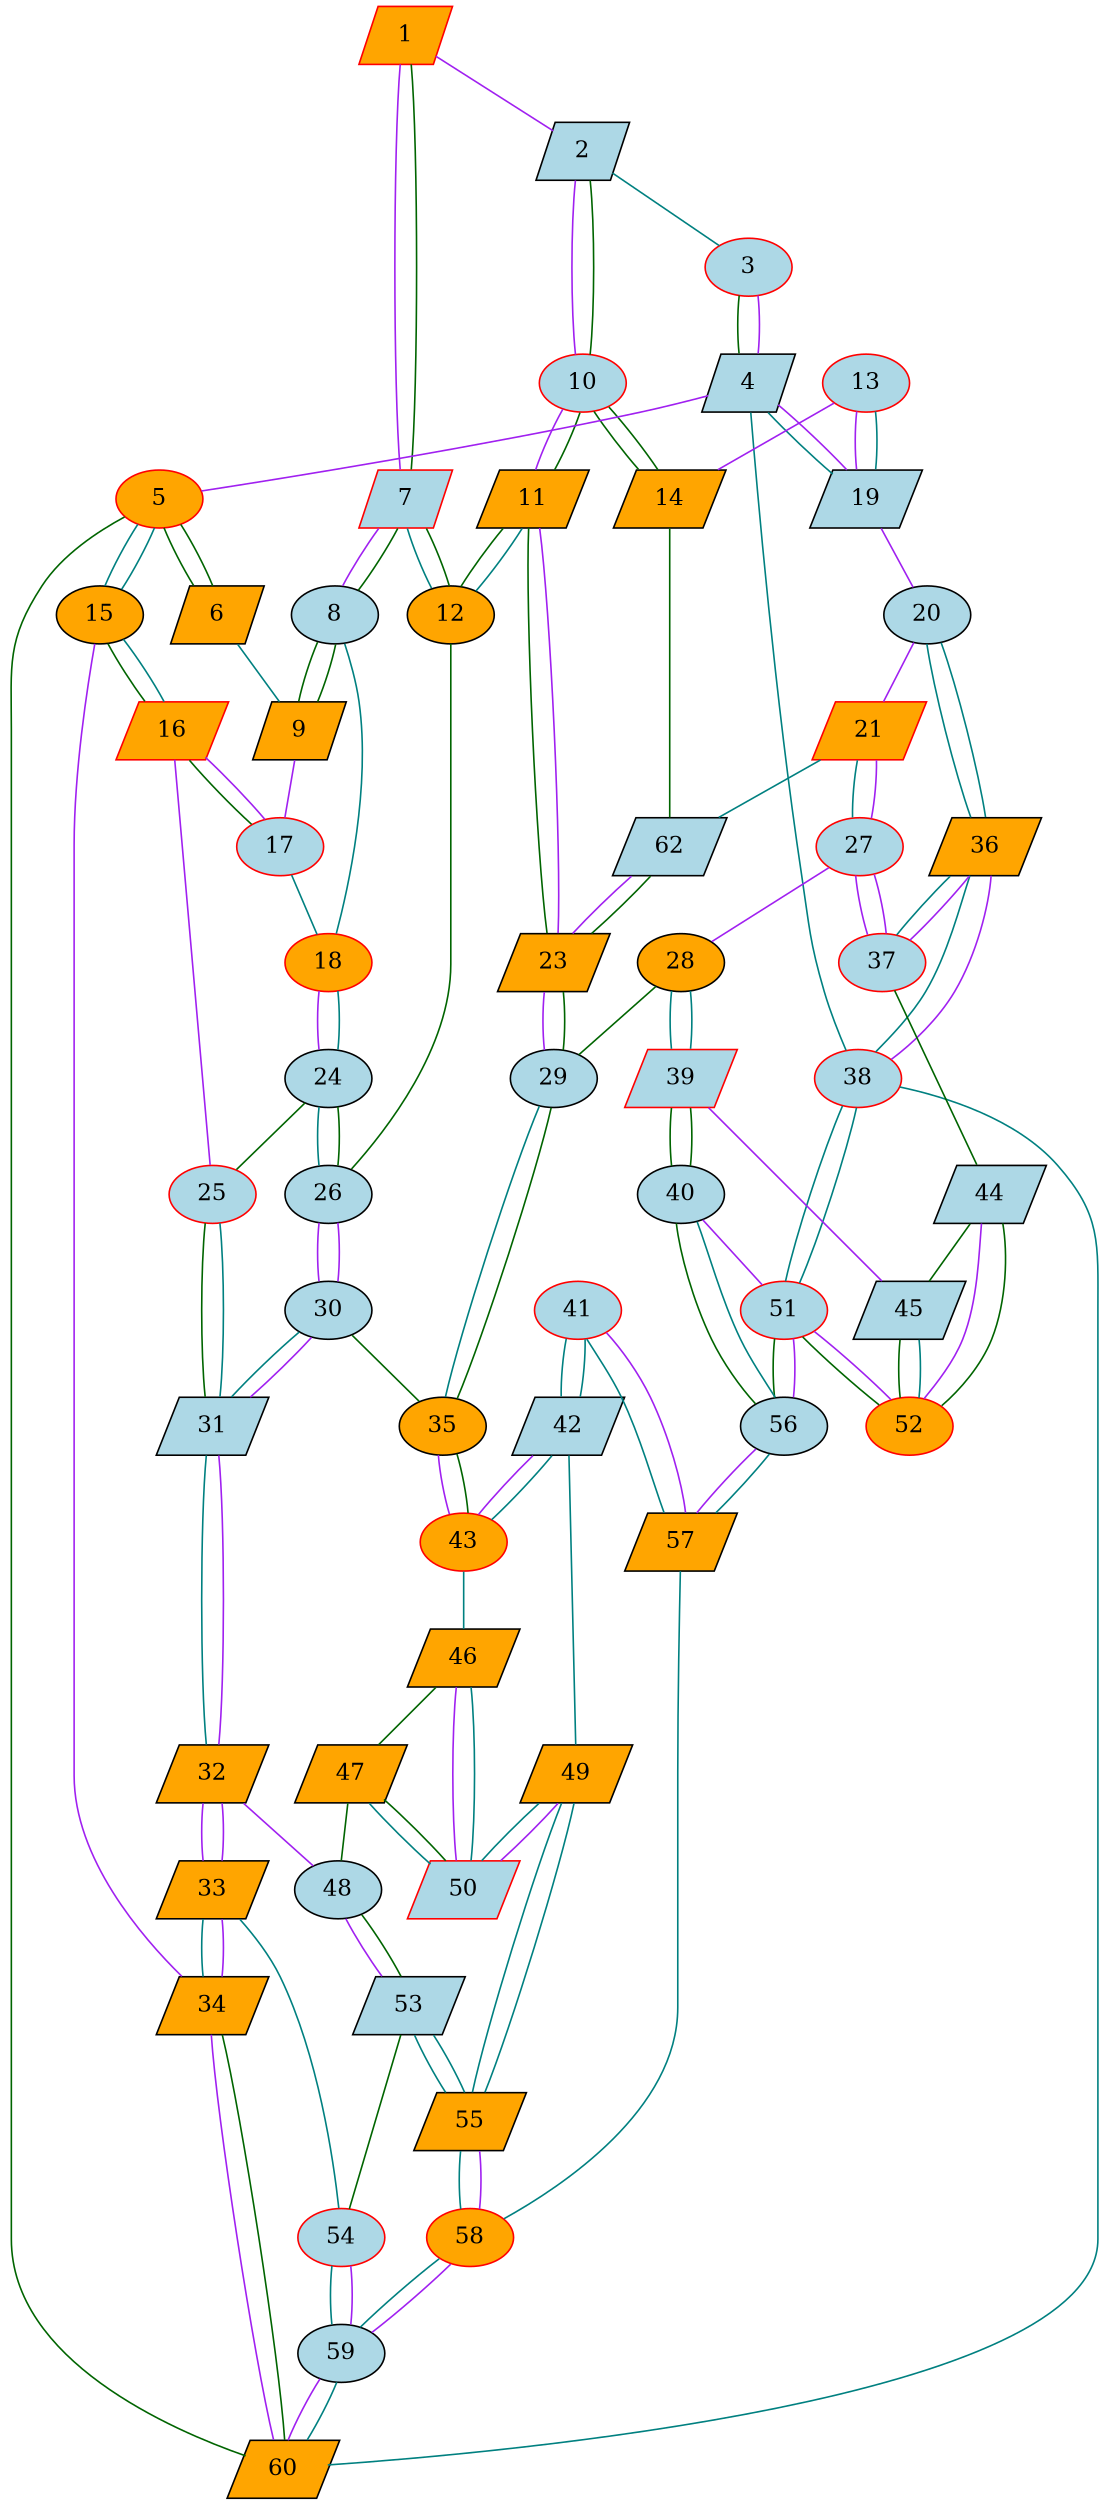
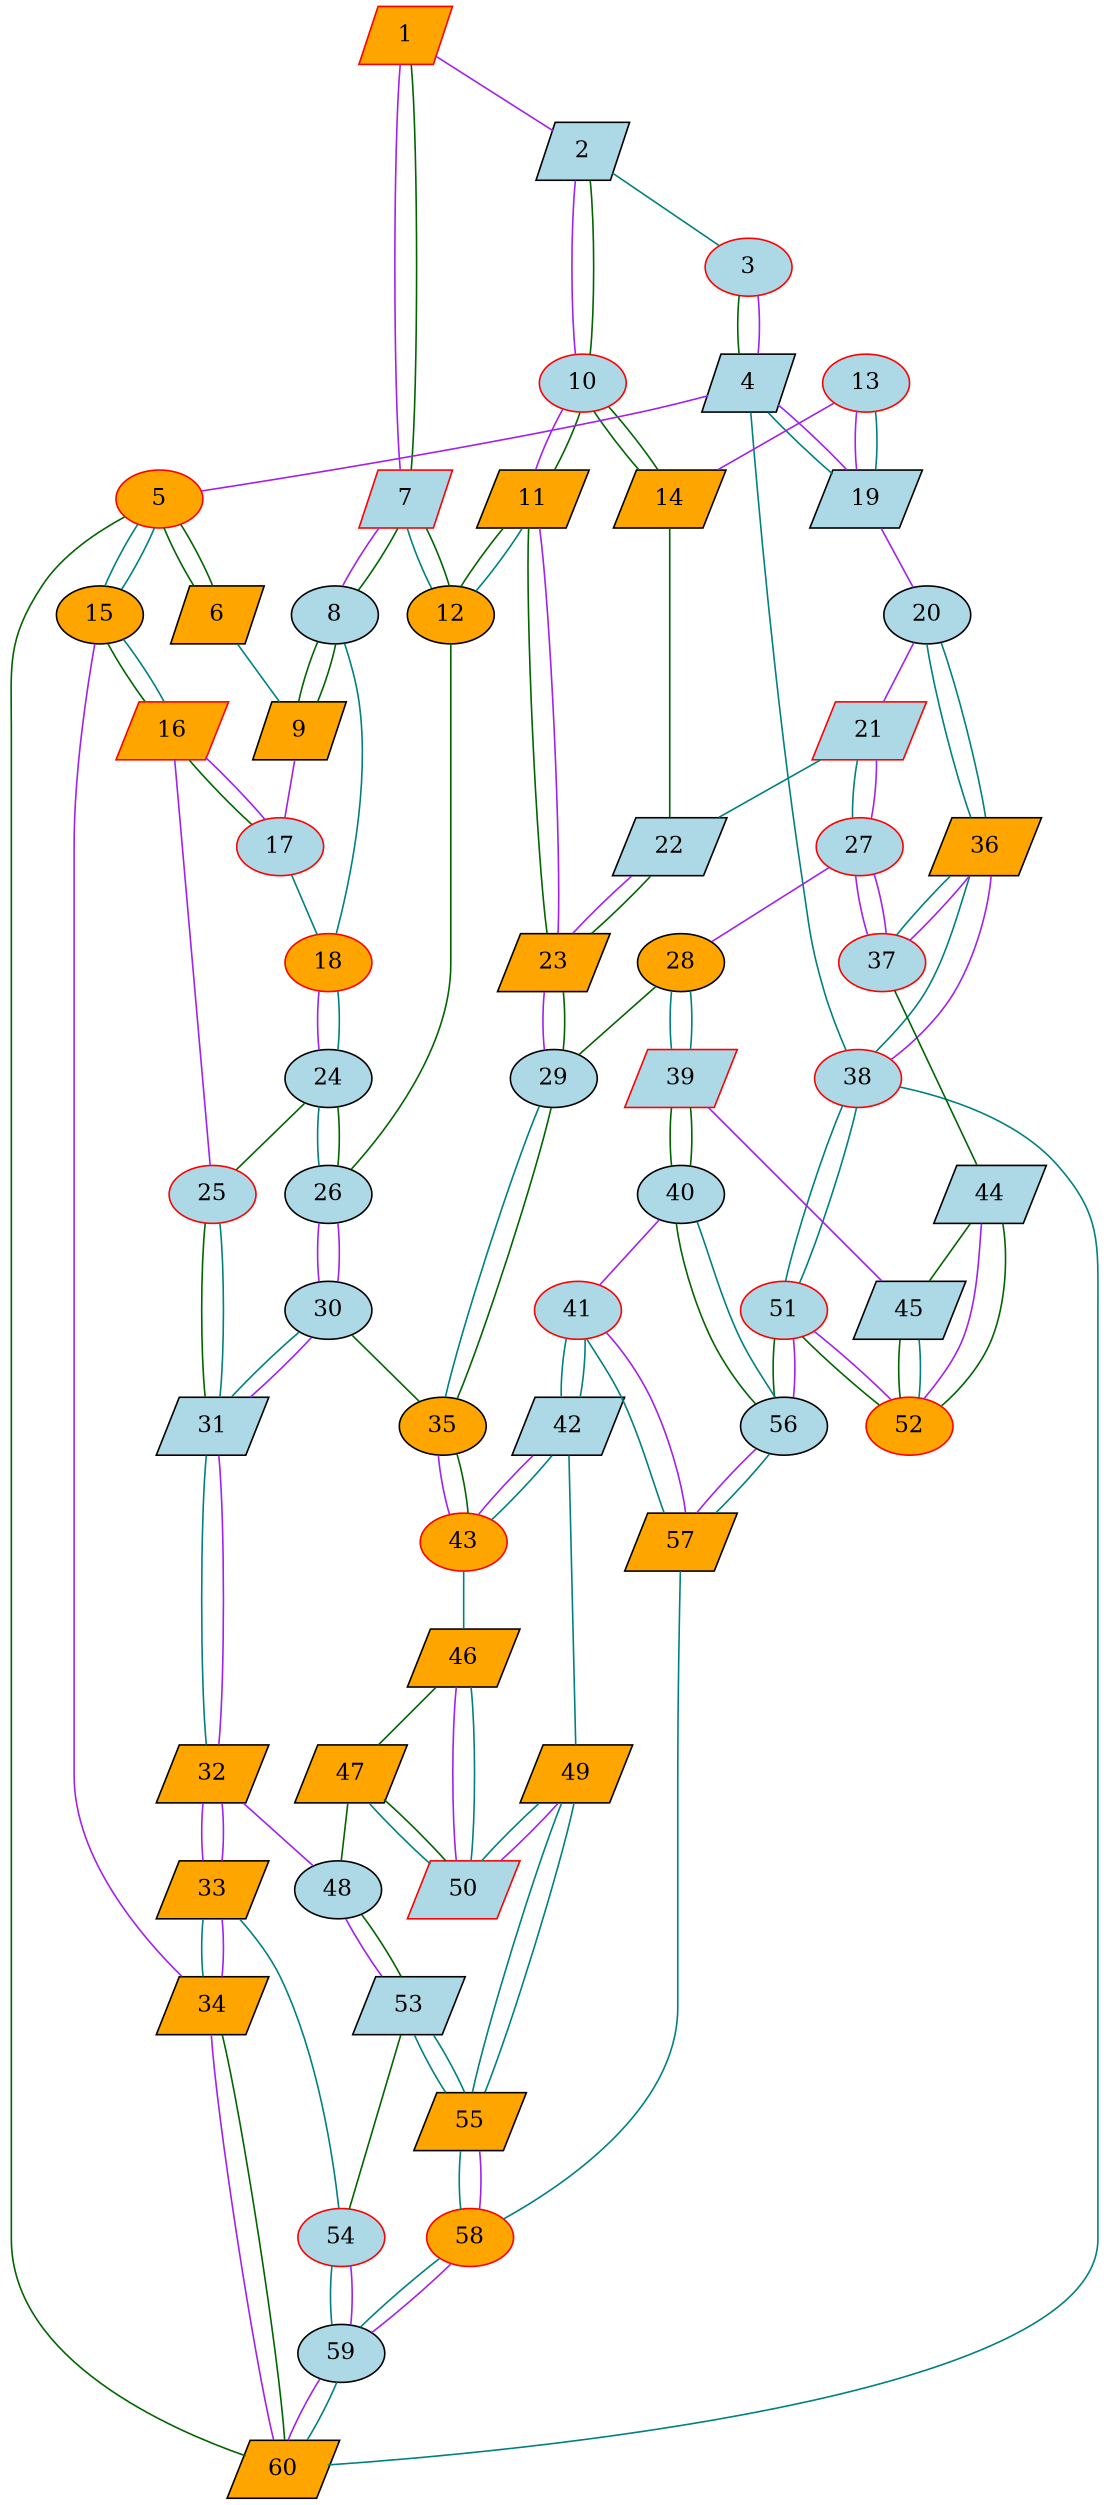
node "21": fillcolor orange -> lightblue
node "62": label "62" -> "22"
edge "40" -- "51": now "40" -- "41"
